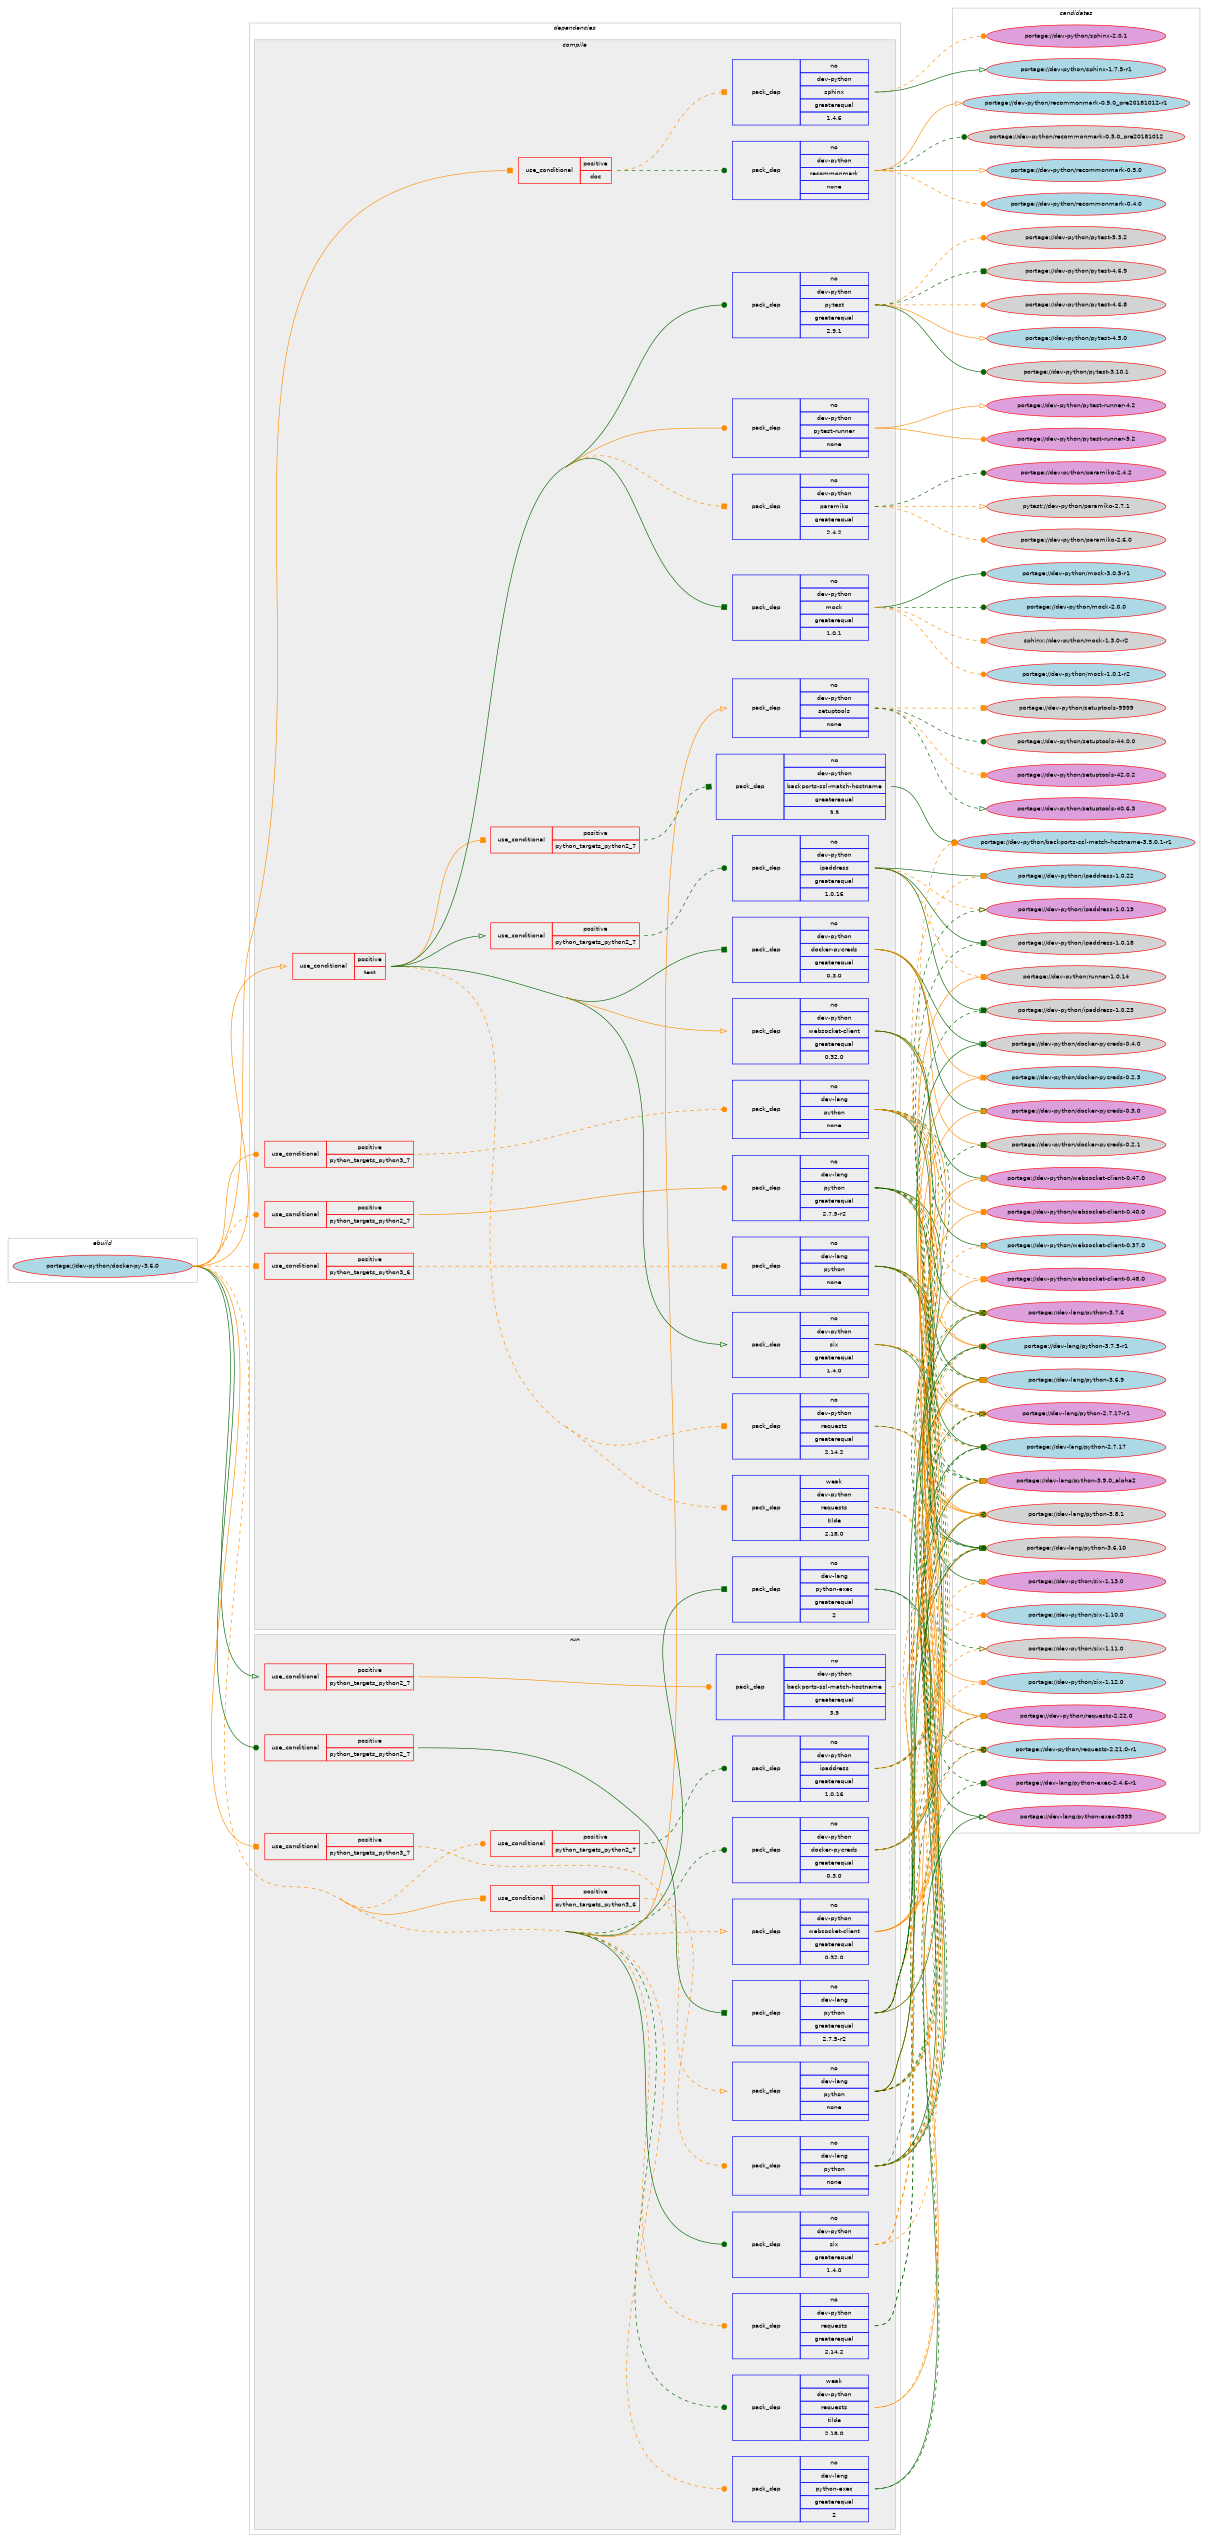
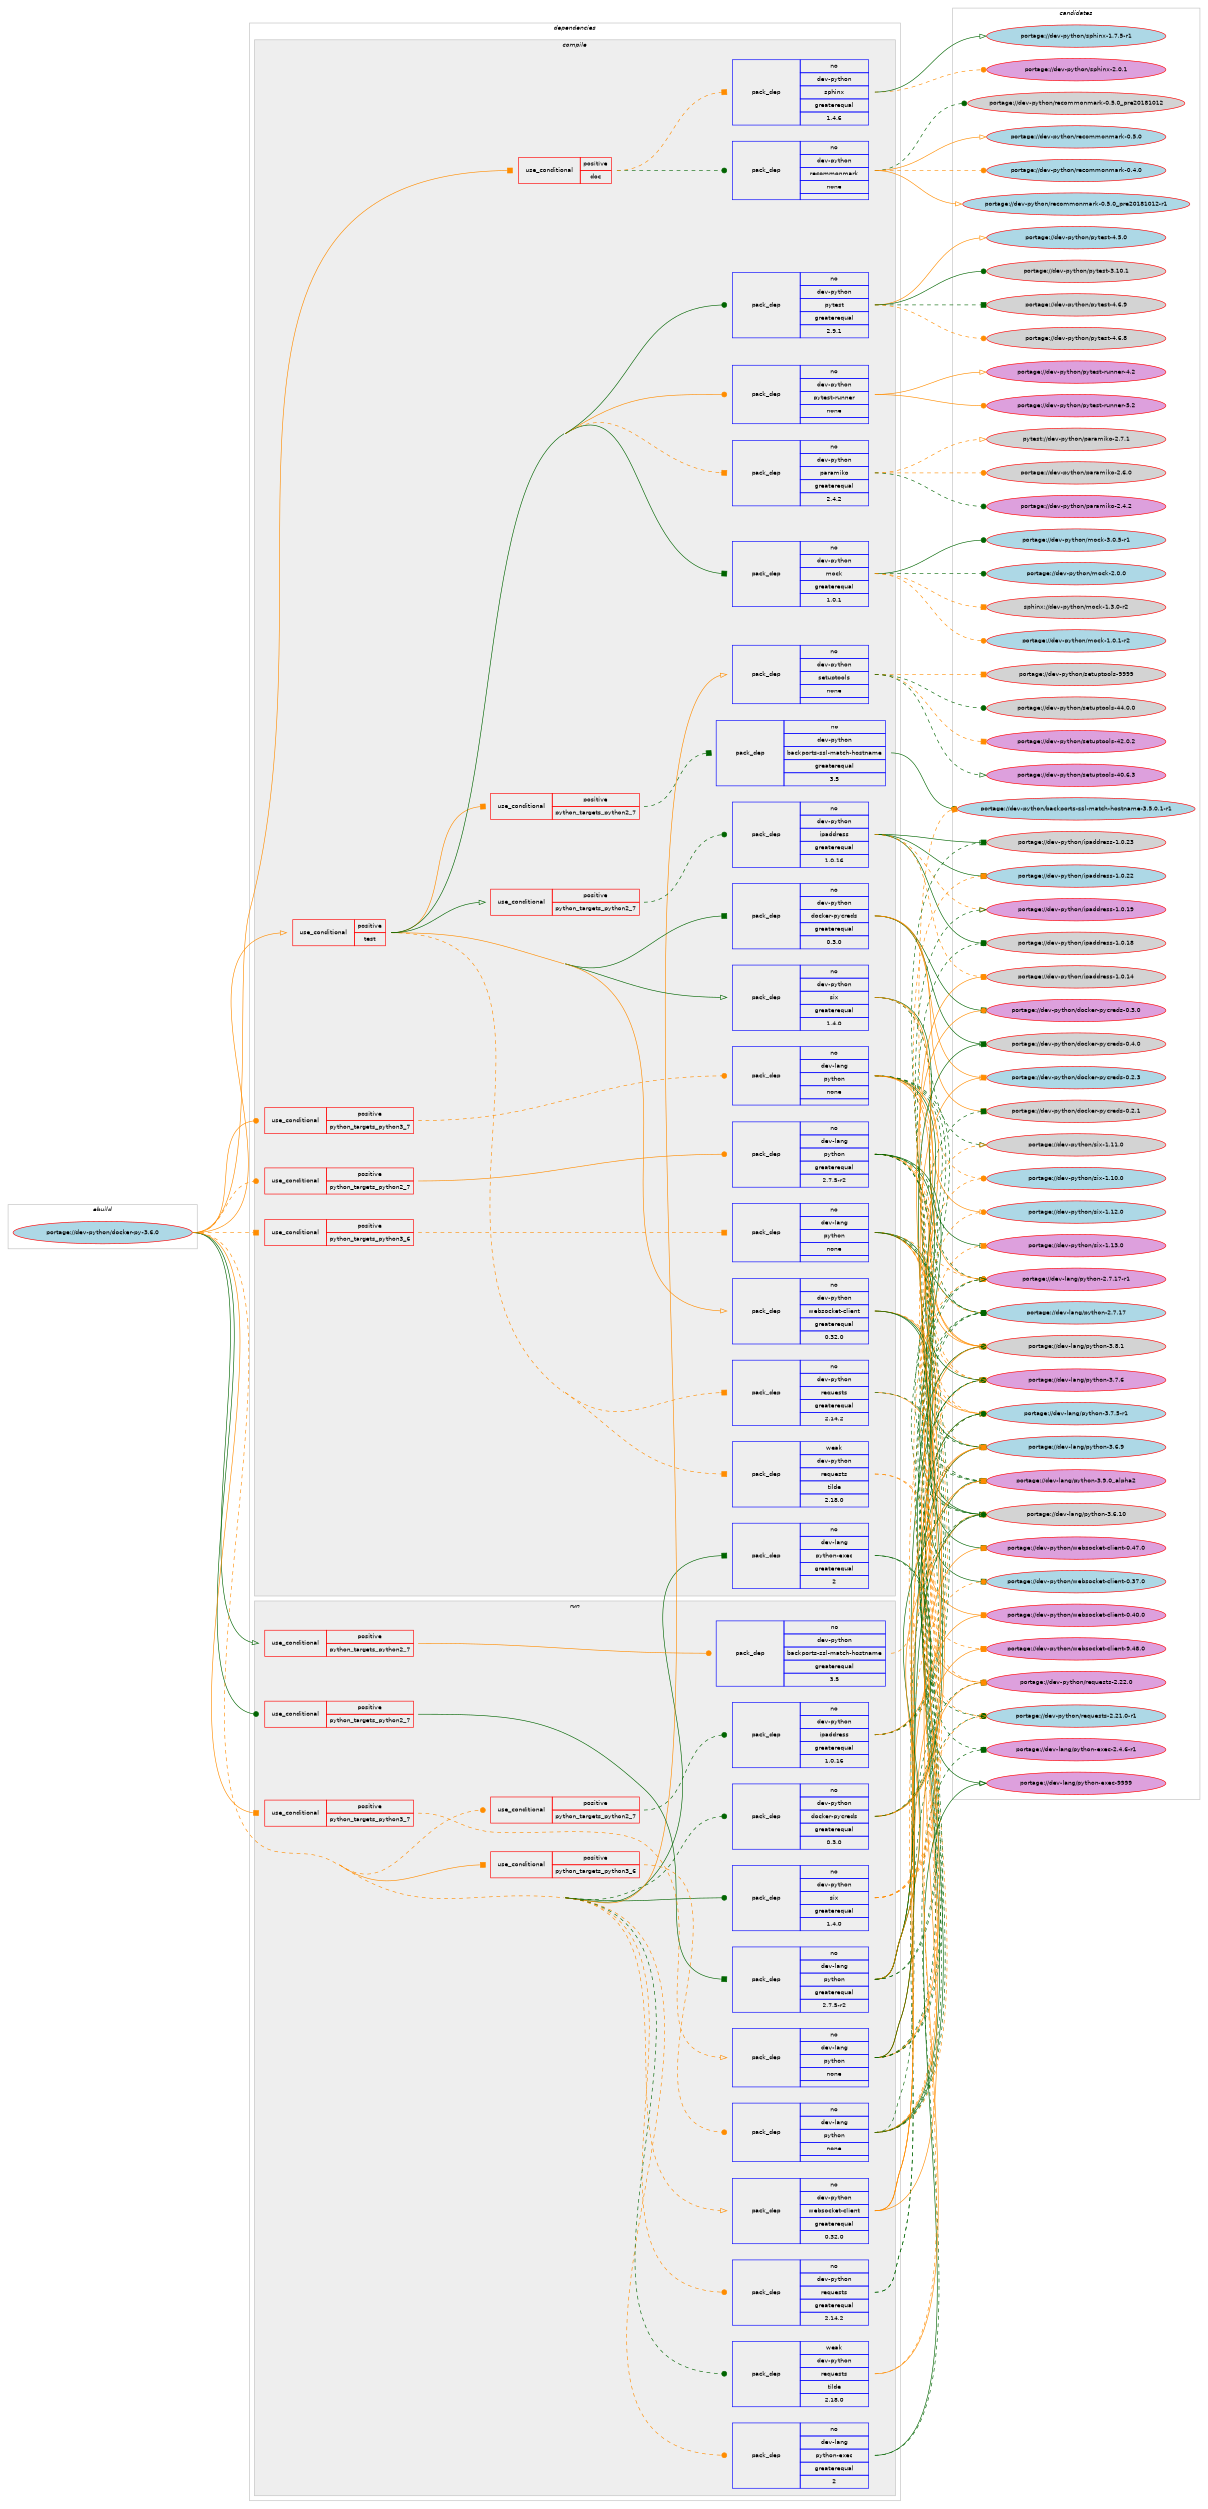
node "portage://dev-python/pytest-5.3.2": removed
node "portage://dev-python/runner-1.0.14": label "portage://dev-python/runner-1.0.14" -> "portage://dev-python/ipaddress-1.0.14"
node "portage://dev-python/websocket-client-0.48.0": label "portage://dev-python/websocket-client-0.48.0" -> "portage://dev-python/websocket-client-9.48.0"
